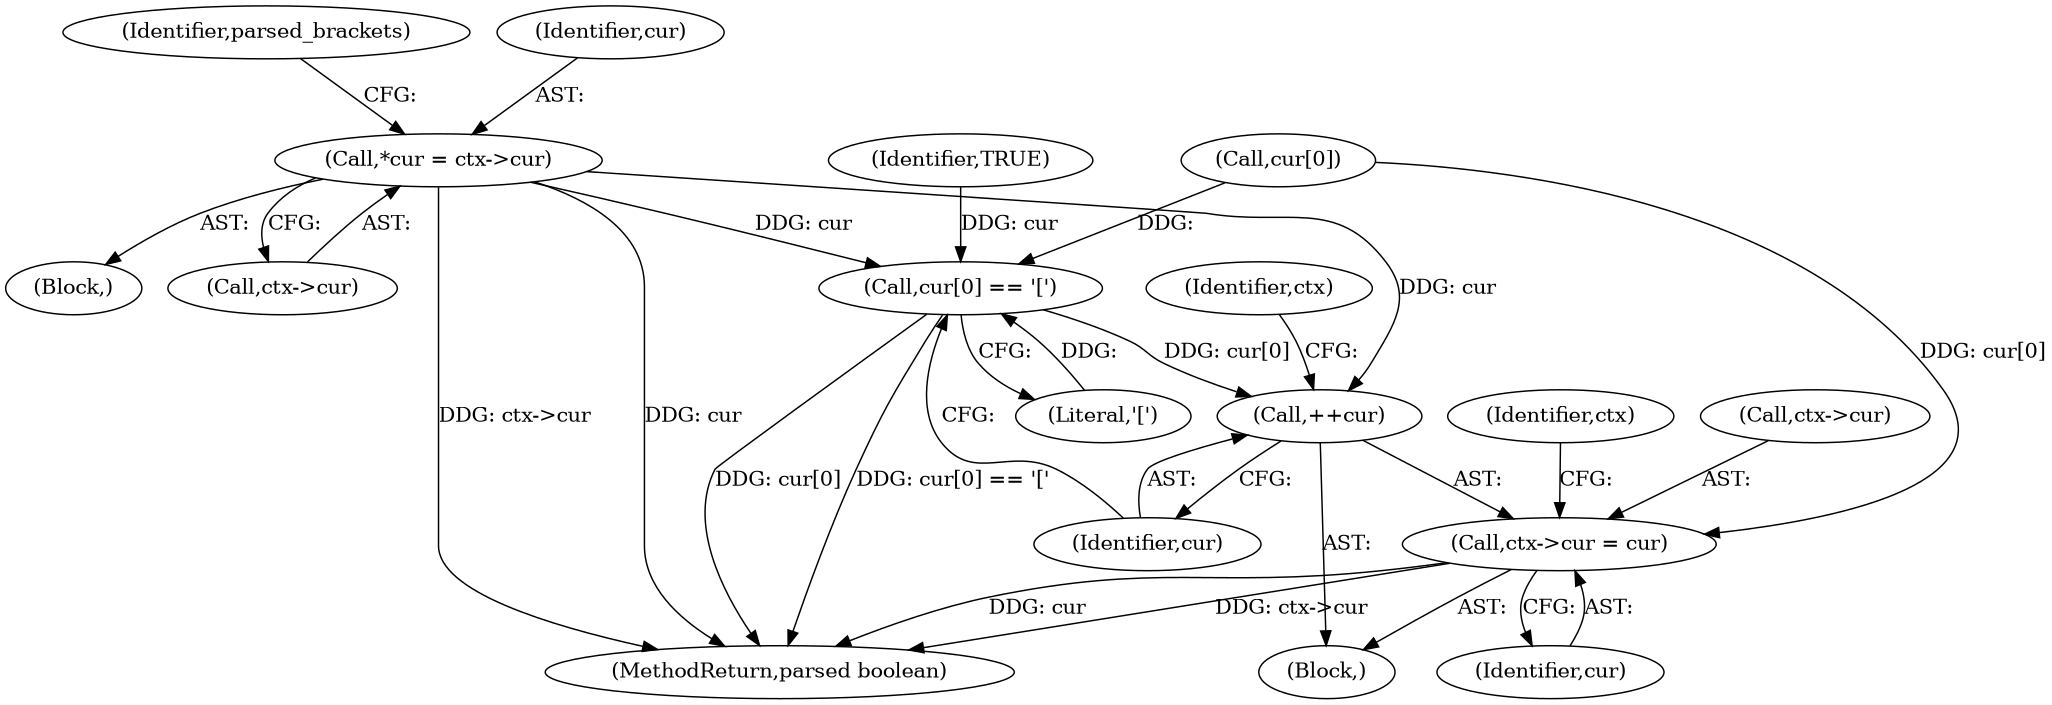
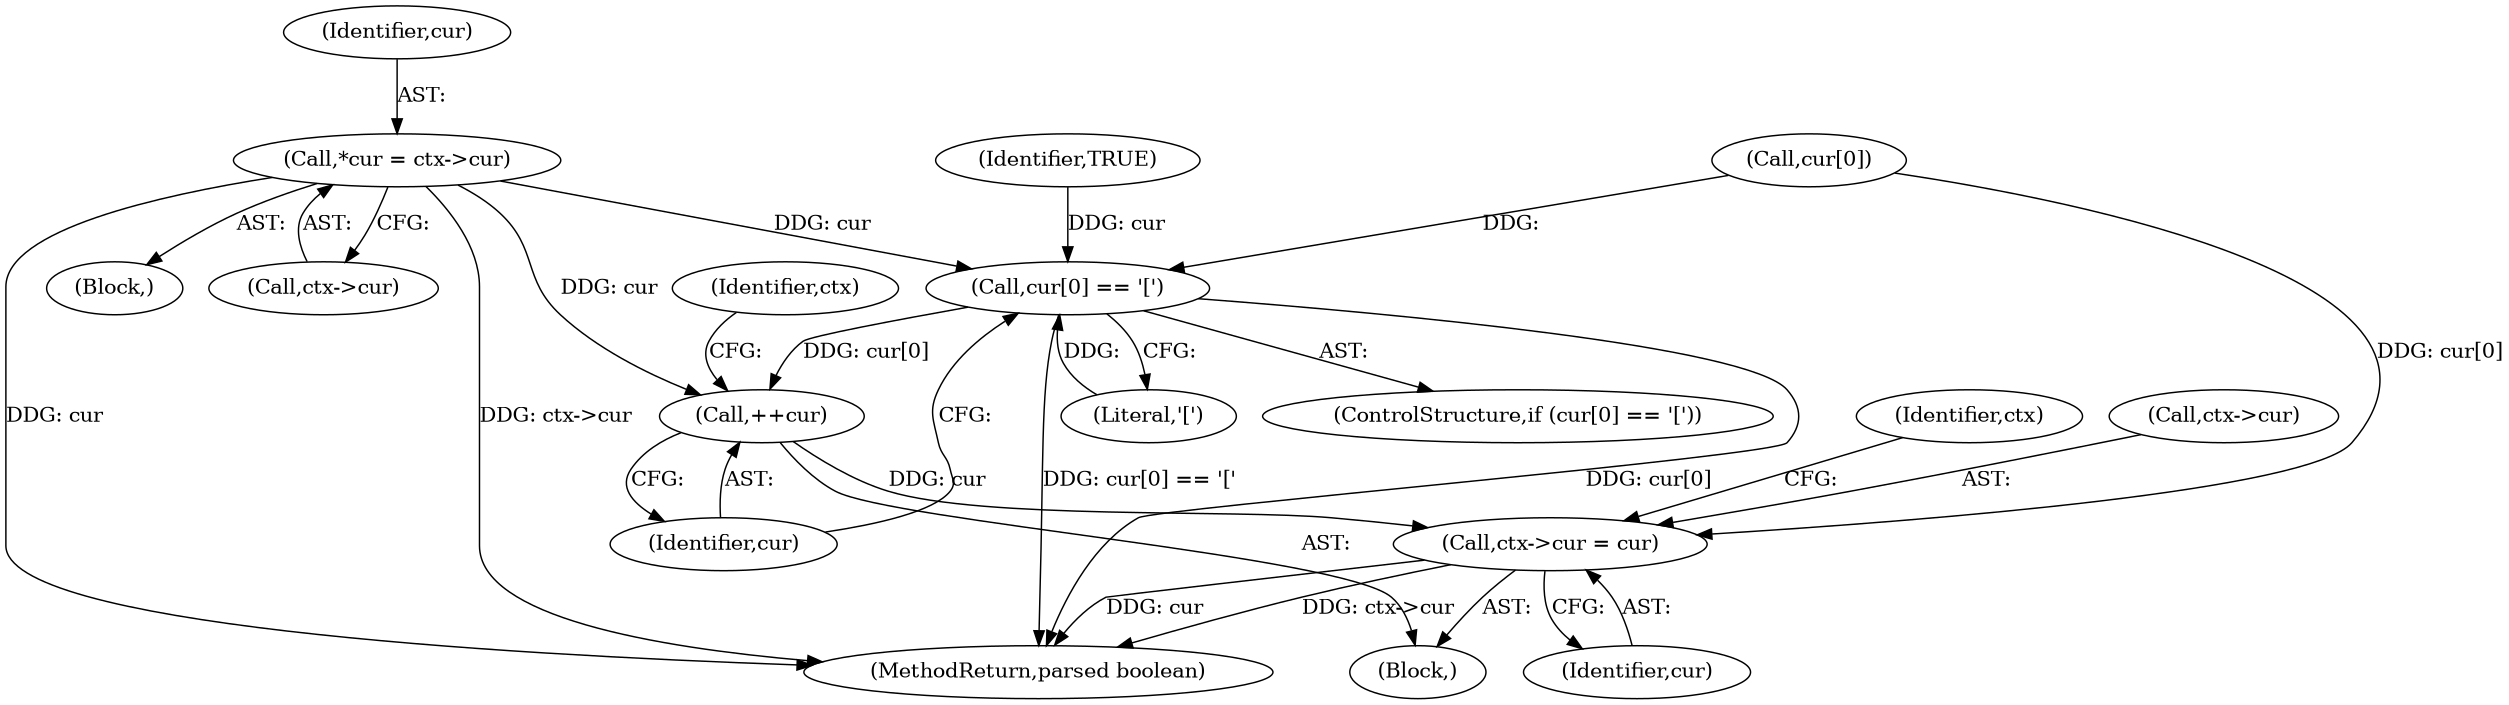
node "(Identifier,parsed_brackets)": removed
node "(ControlStructure,if (cur[0] == '['))": added
edge "(Call,++cur)" -> "(Call,ctx->cur = cur)": label "AST: " -> "DDG: cur"
